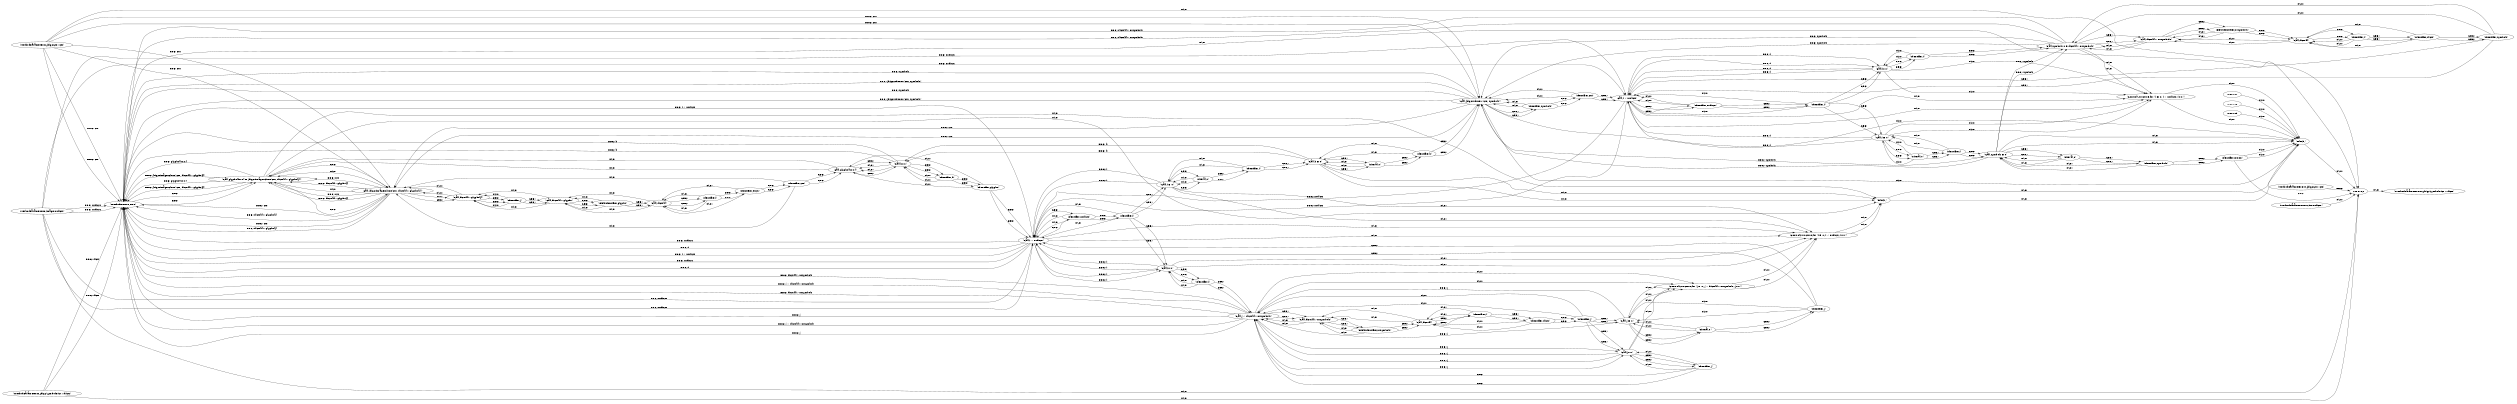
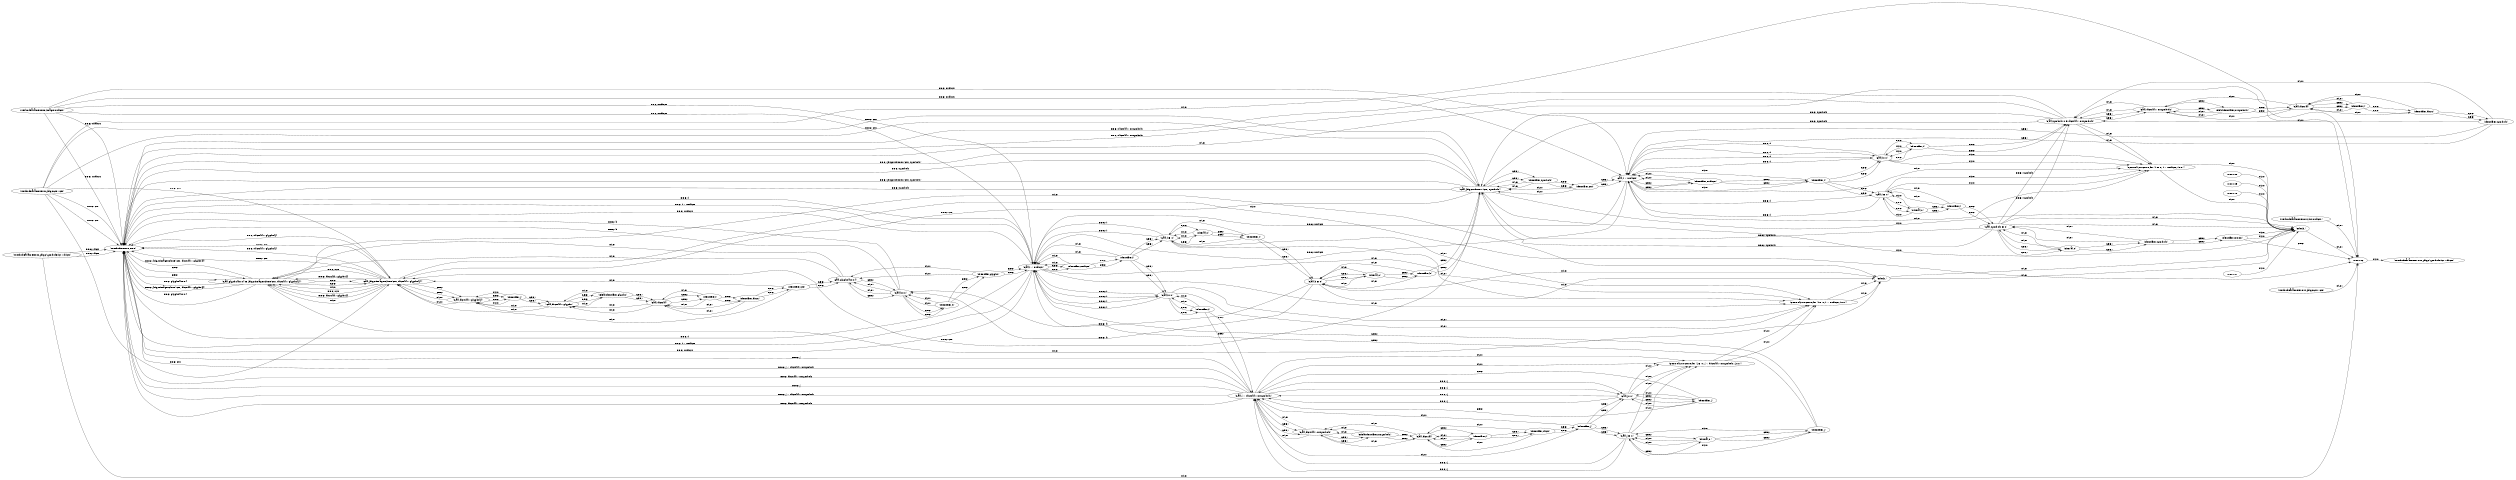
edge "(MethodParameterOut,Jbig2Ctx *ctx)" -> "1000102": label "DDG: " -> "AST: "
node "1000110": added
edge "(MethodParameterIn,image n_dicts)" -> "1000102": now "(Call,jbig2_image_clone(ctx, dicts[i]->glyphs[j]))" -> "1000102"
